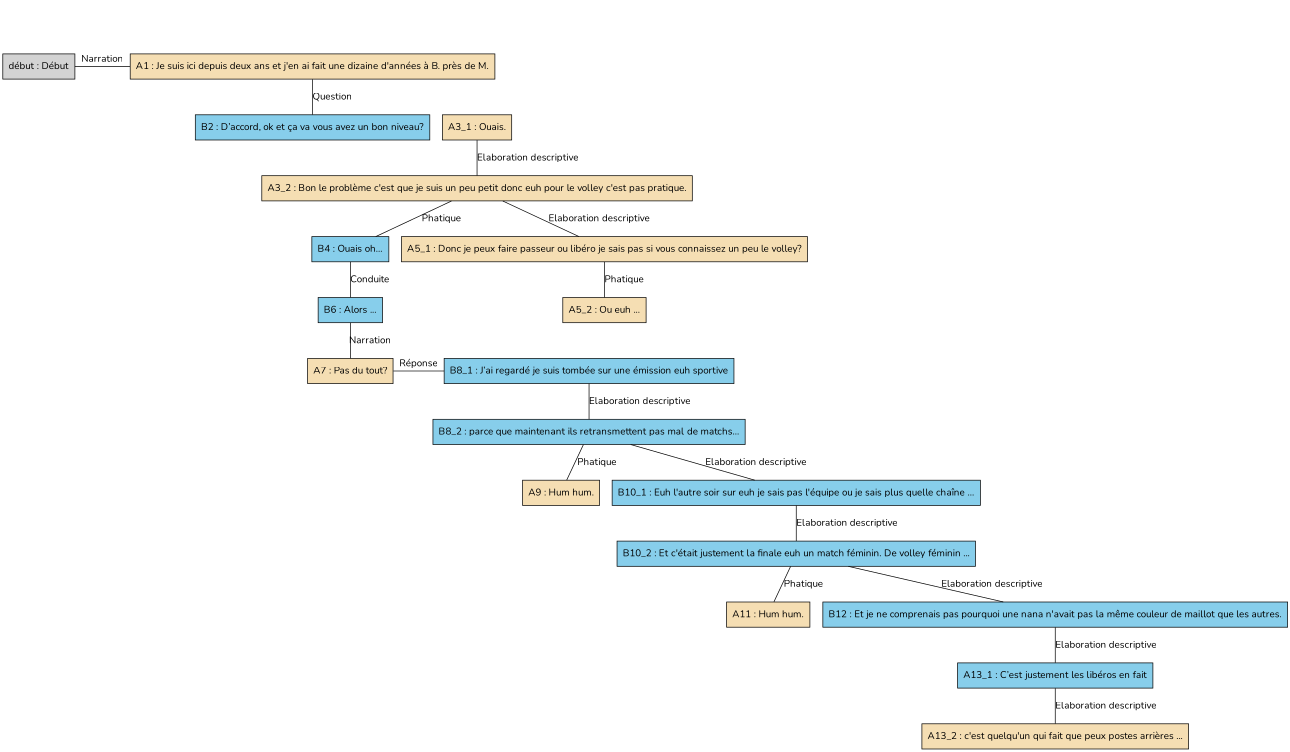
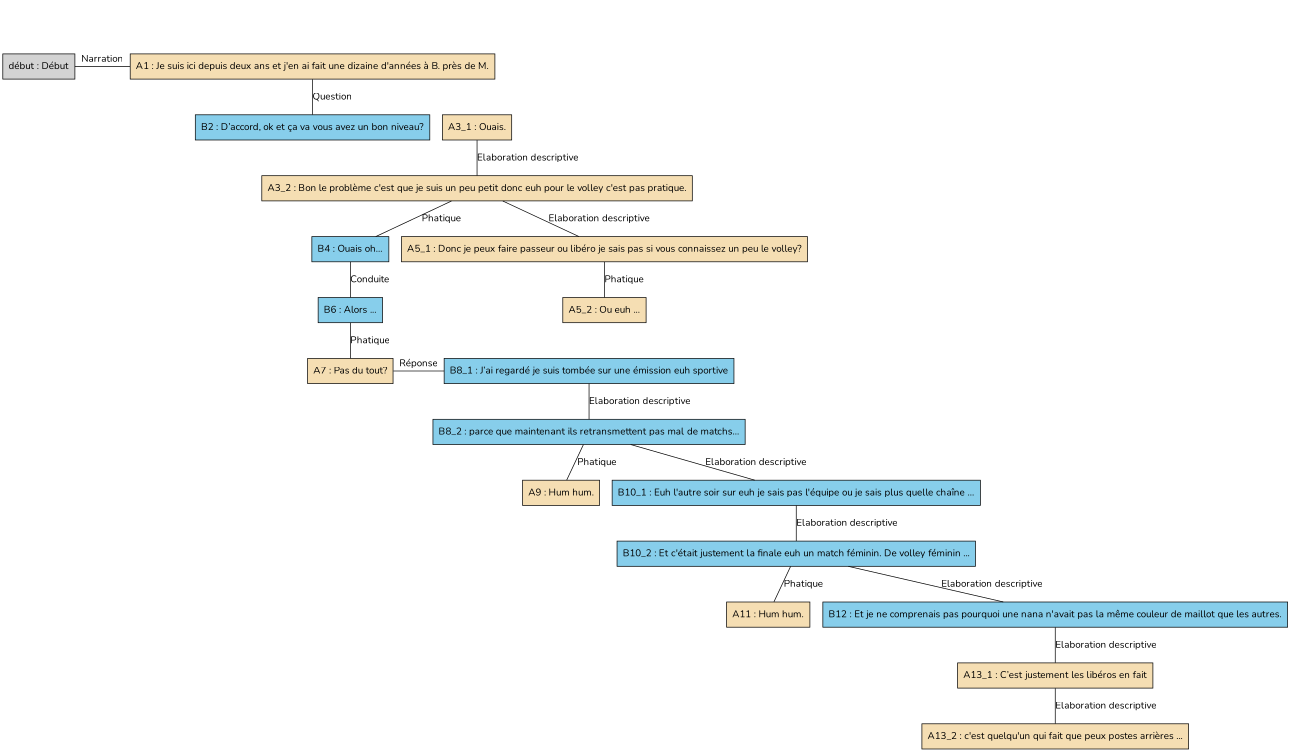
edge "B6 : Alors ..." -- "A7 : Pas du tout?": label "Narration" -> "Phatique"
node "A13_1 : C’est justement les libéros en fait": fillcolor skyblue -> wheat
